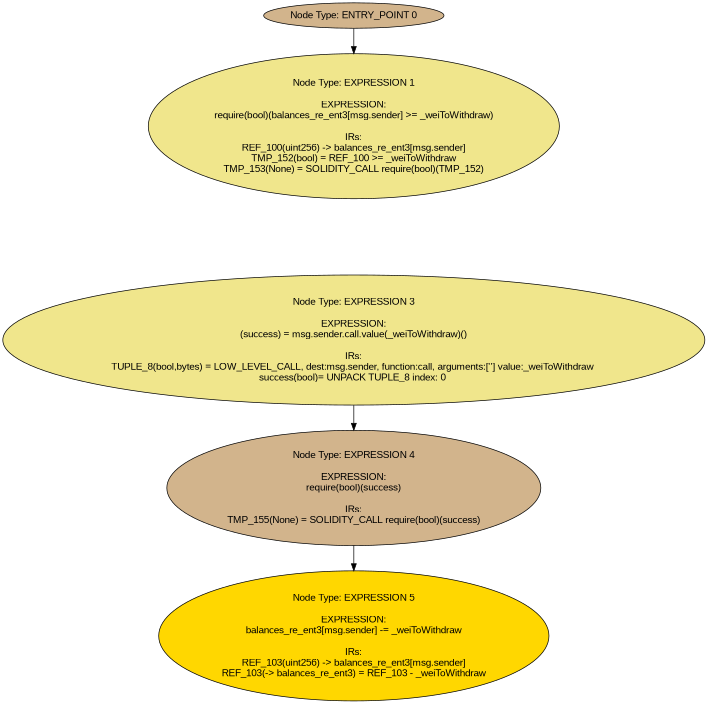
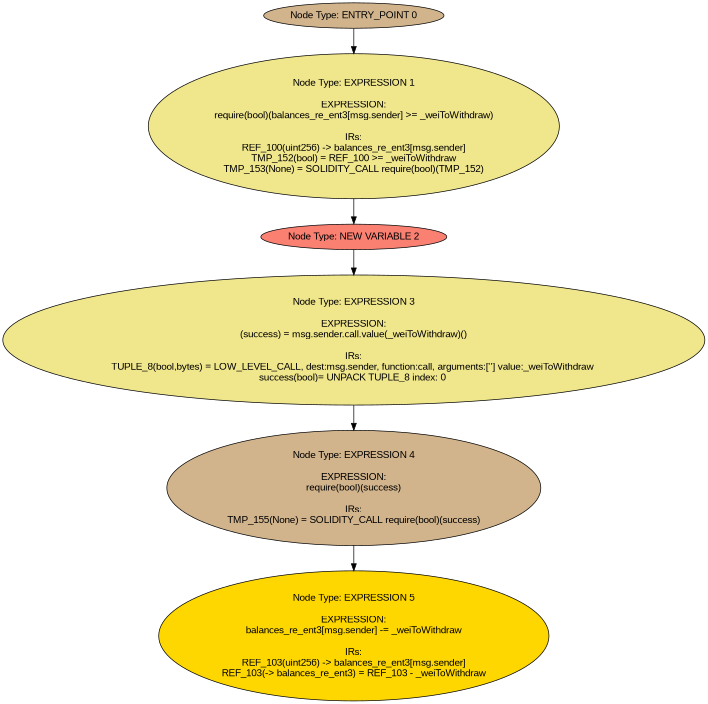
node "Node Type: NEW VARIABLE 2": added
